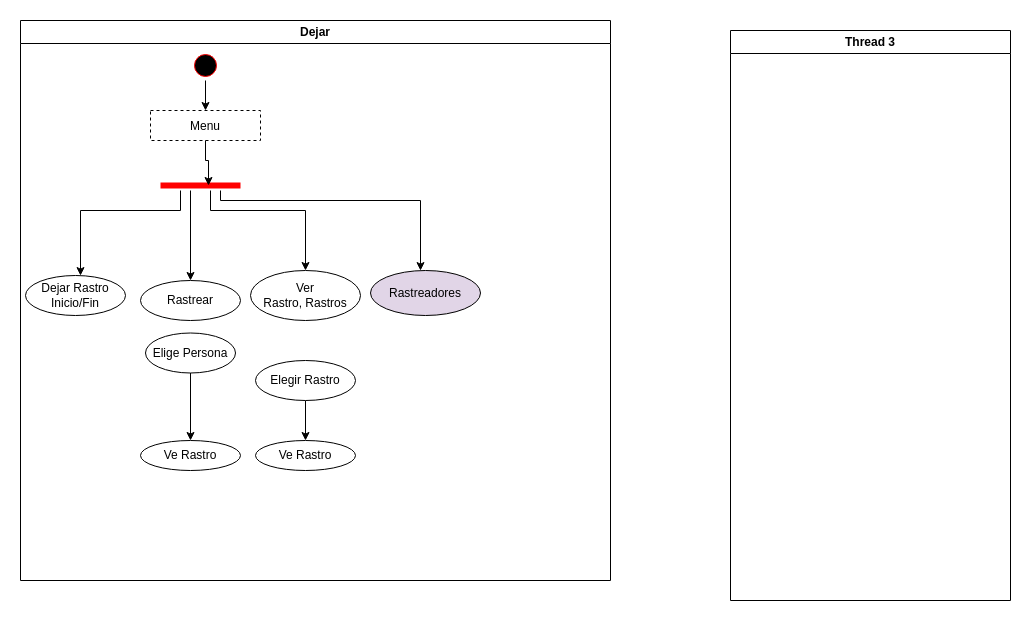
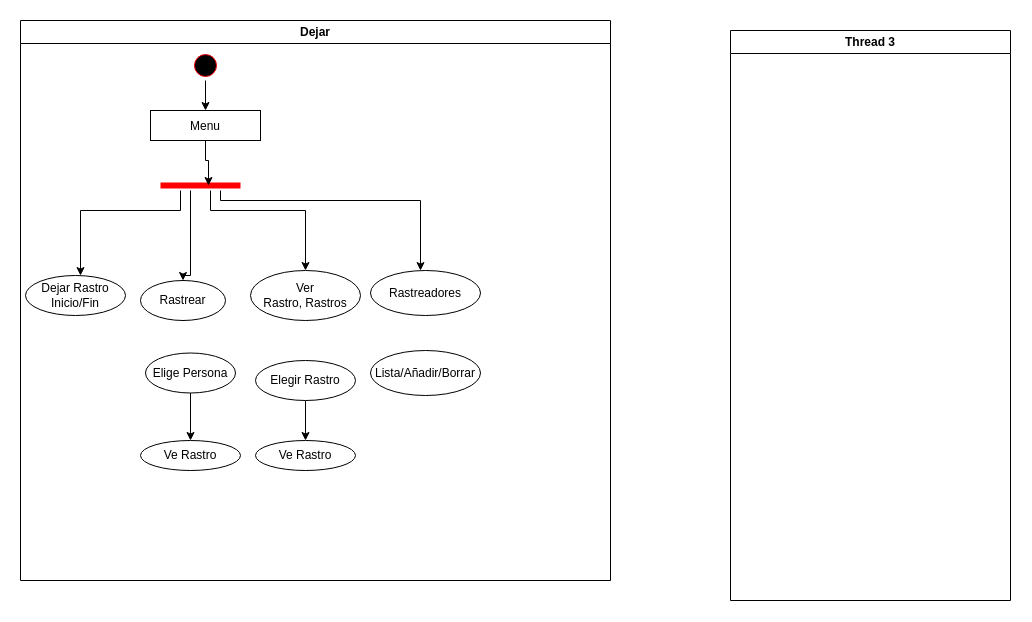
node "Menu": style dashed -> solid
node "Rastreadores": fillcolor #e1d5e7 -> #ffffff
node "Rastrear": size 100x40 -> 85x40
node "Elige Persona": moved (191, 353) -> (191, 373)
node "Lista/Añadir/Borrar": added
